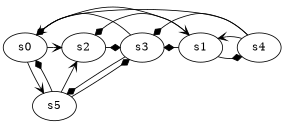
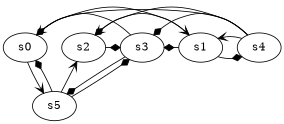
edge "s0" -> "s2": now "s4" -> "s2"
